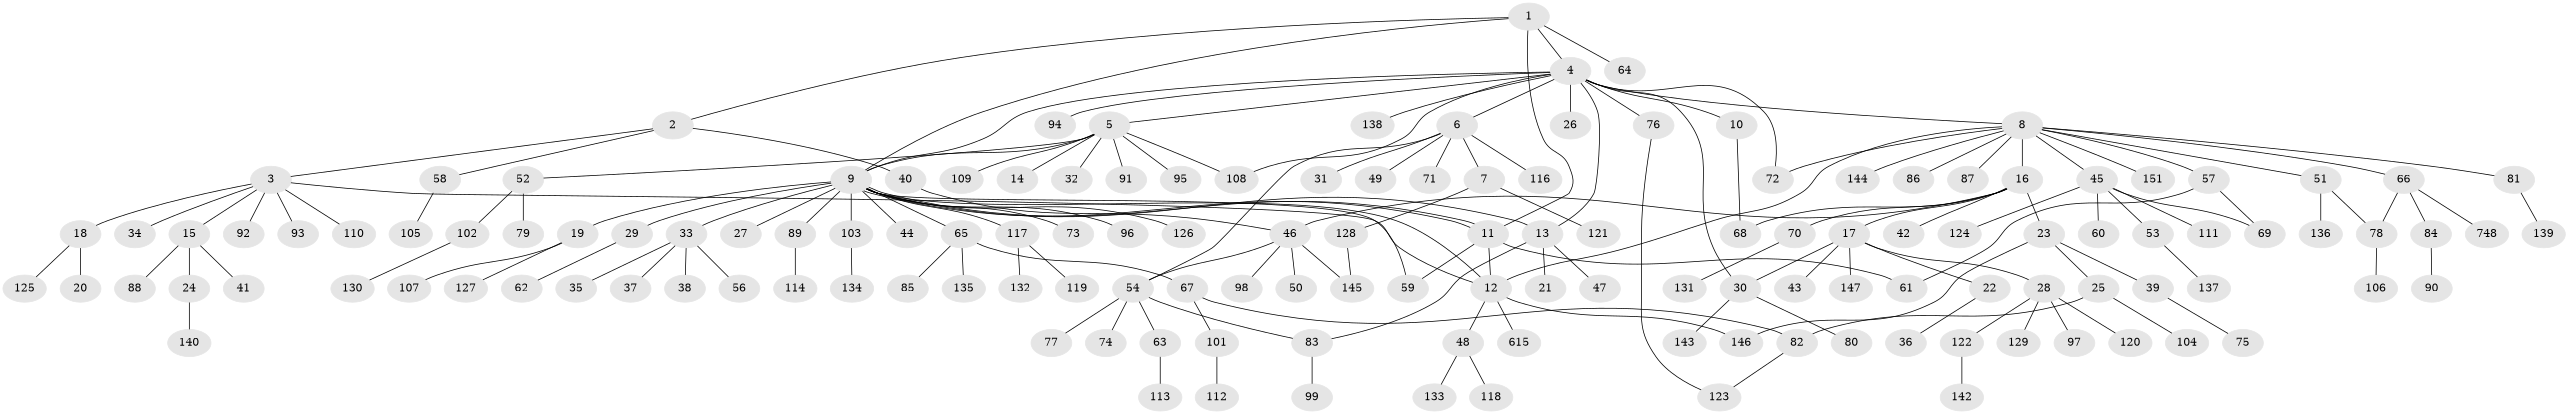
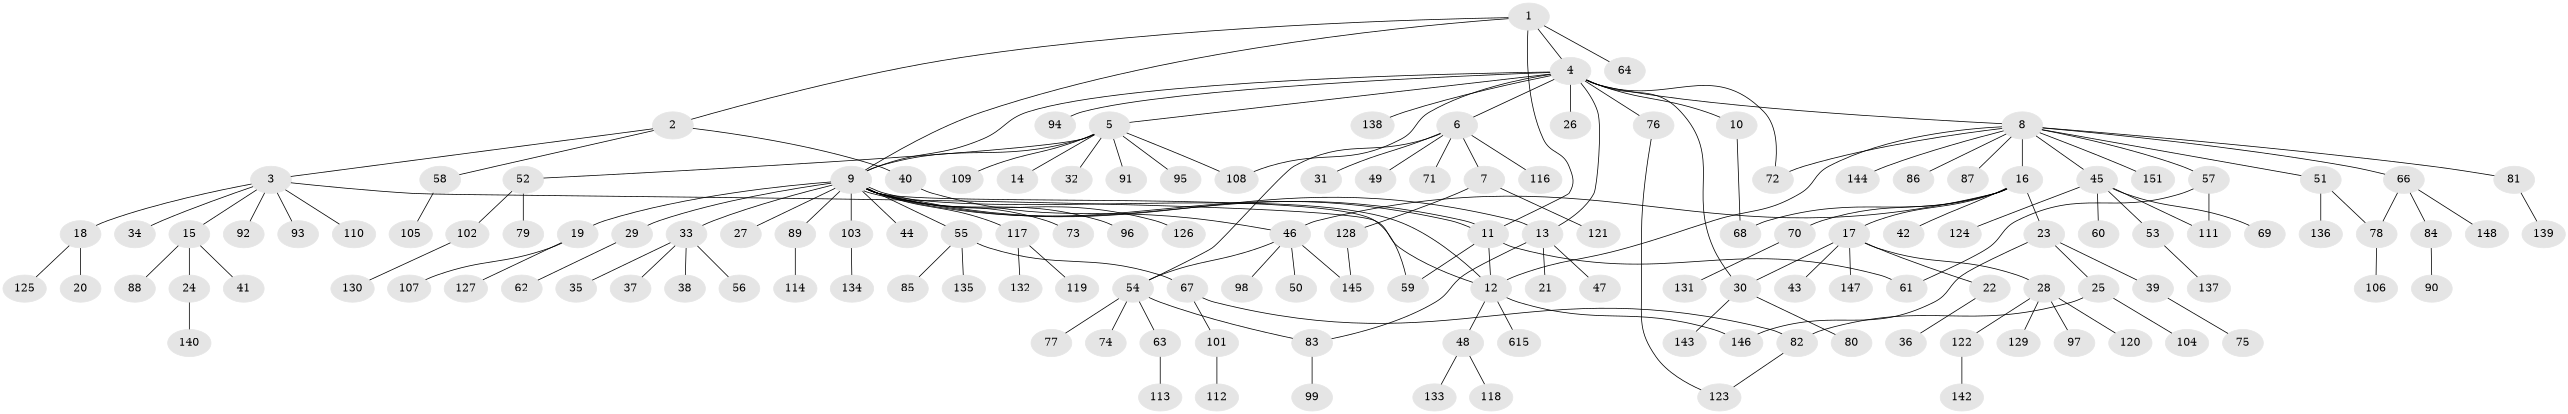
edge "57" -- "69": now "57" -- "111"
node "65": label "65" -> "55"
node "748": label "748" -> "148"
